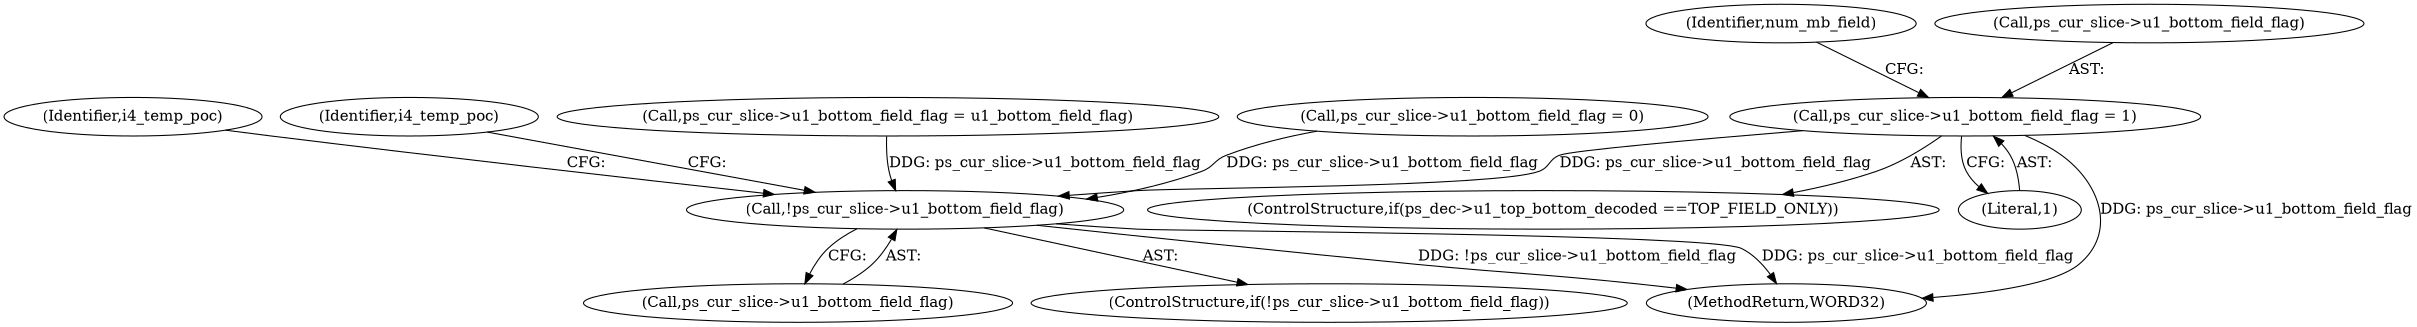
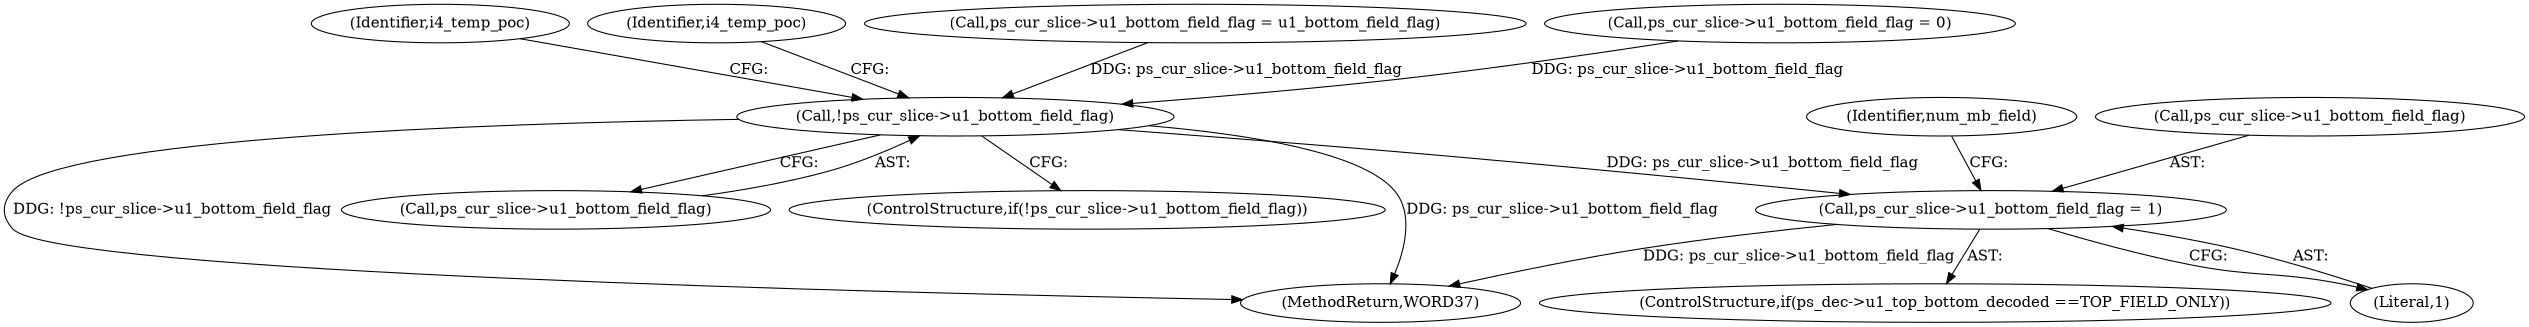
edge "(Call,ps_cur_slice->u1_bottom_field_flag = 1)" -> "(Call,!ps_cur_slice->u1_bottom_field_flag)": reversed
edge "(Call,!ps_cur_slice->u1_bottom_field_flag)" -> "(ControlStructure,if(!ps_cur_slice->u1_bottom_field_flag))": label "AST: " -> "CFG: "
node "(MethodReturn,WORD32)": label "(MethodReturn,WORD32)" -> "(MethodReturn,WORD37)"
